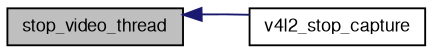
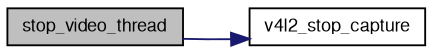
edge "v4l2_stop_capture" -> "stop_video_thread": reversed
